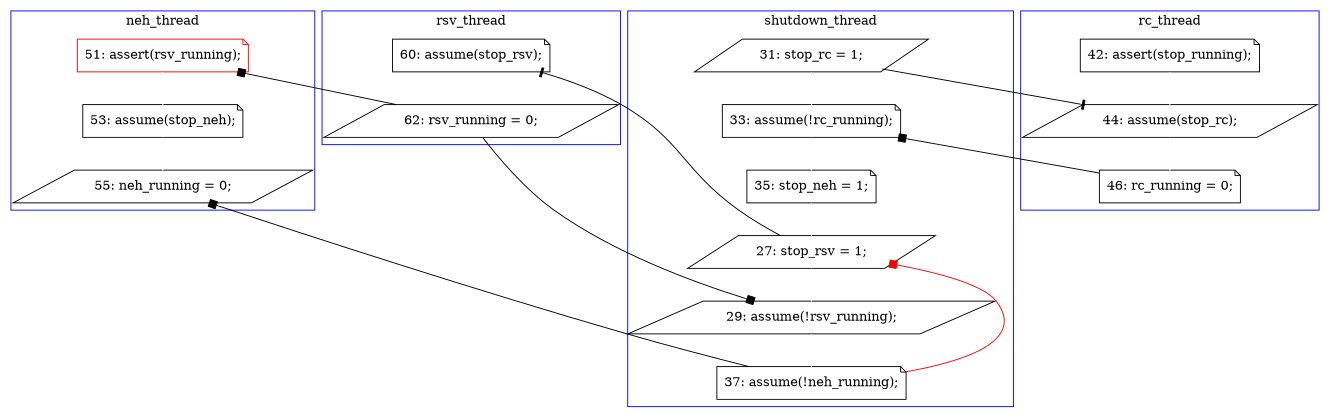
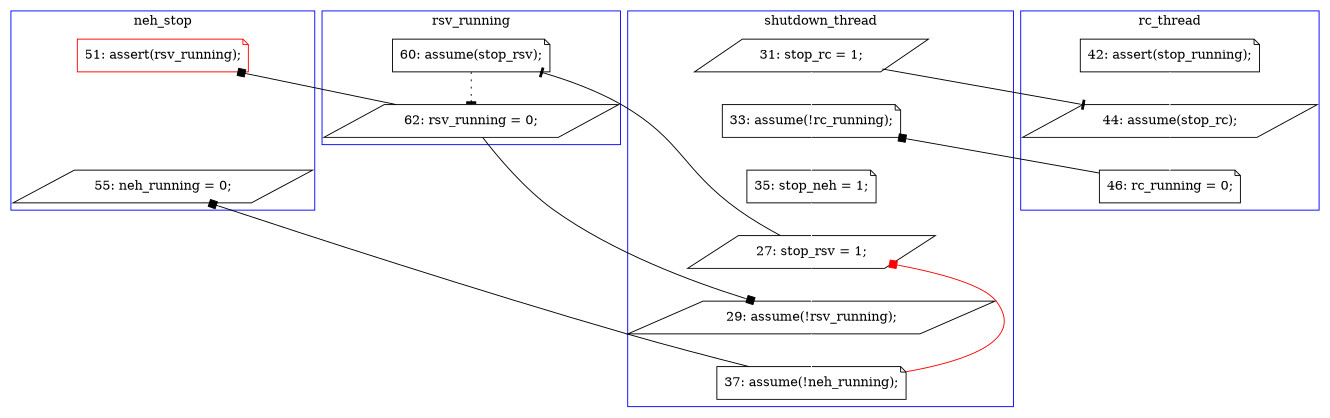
cluster "neh_thread": label "neh_thread" -> "neh_stop"
cluster "rsv_thread": label "rsv_thread" -> "rsv_running"
edge "60: assume(stop_rsv);" -> "62: rsv_running = 0;": added
node "53: assume(stop_neh);": removed
